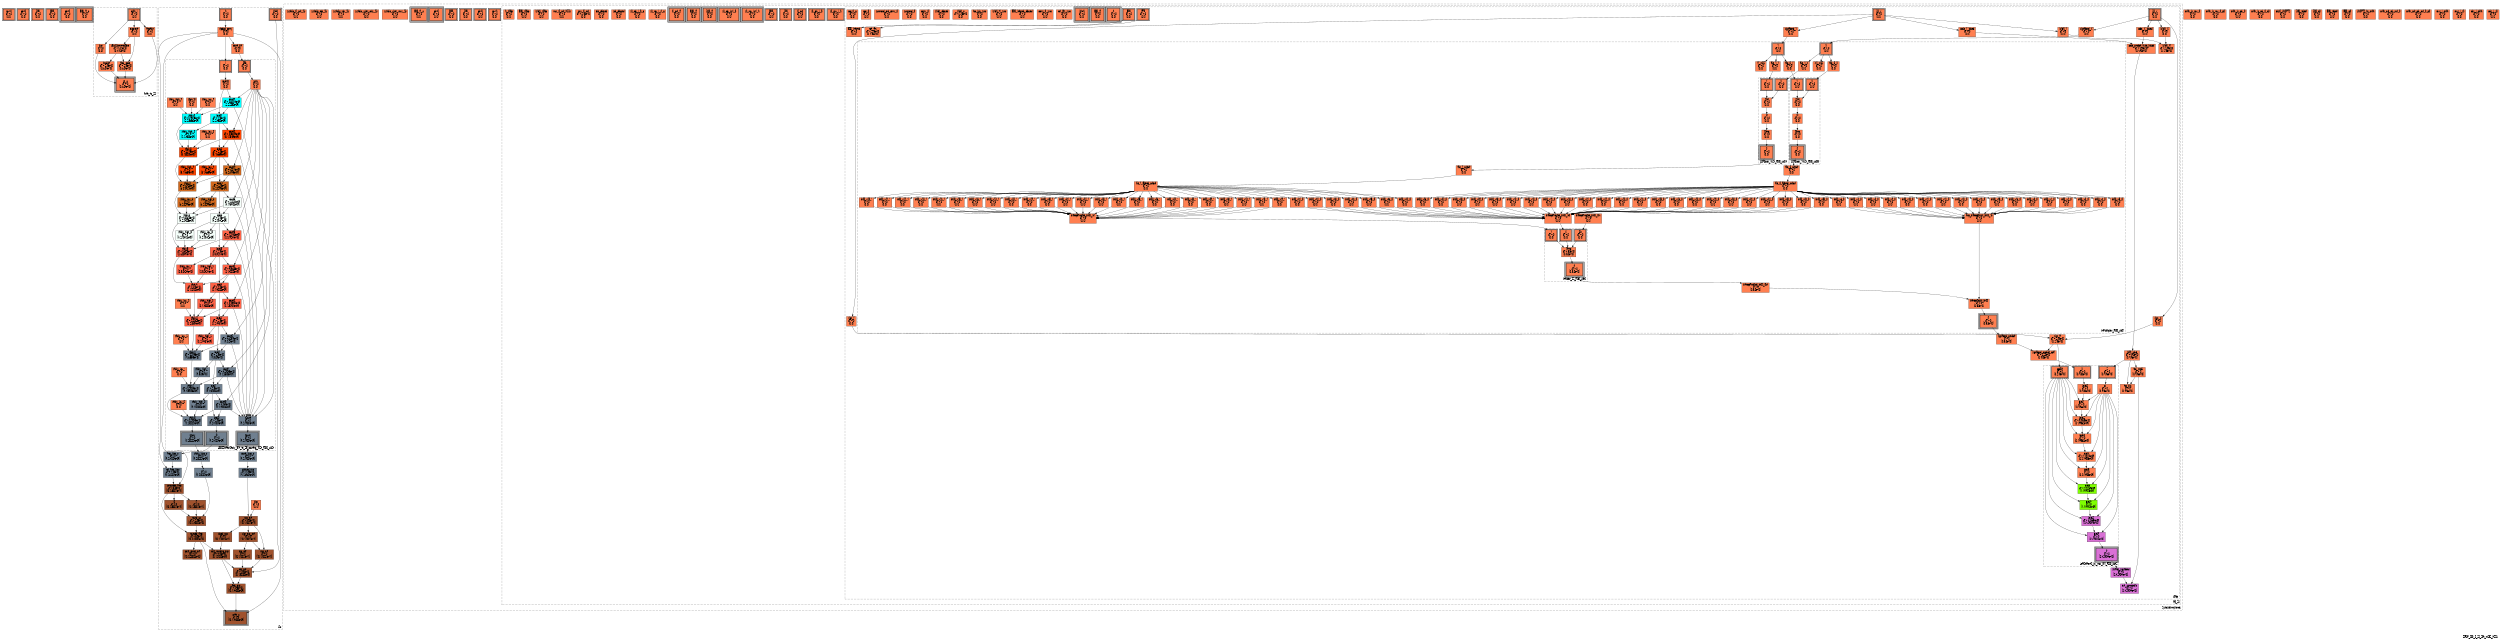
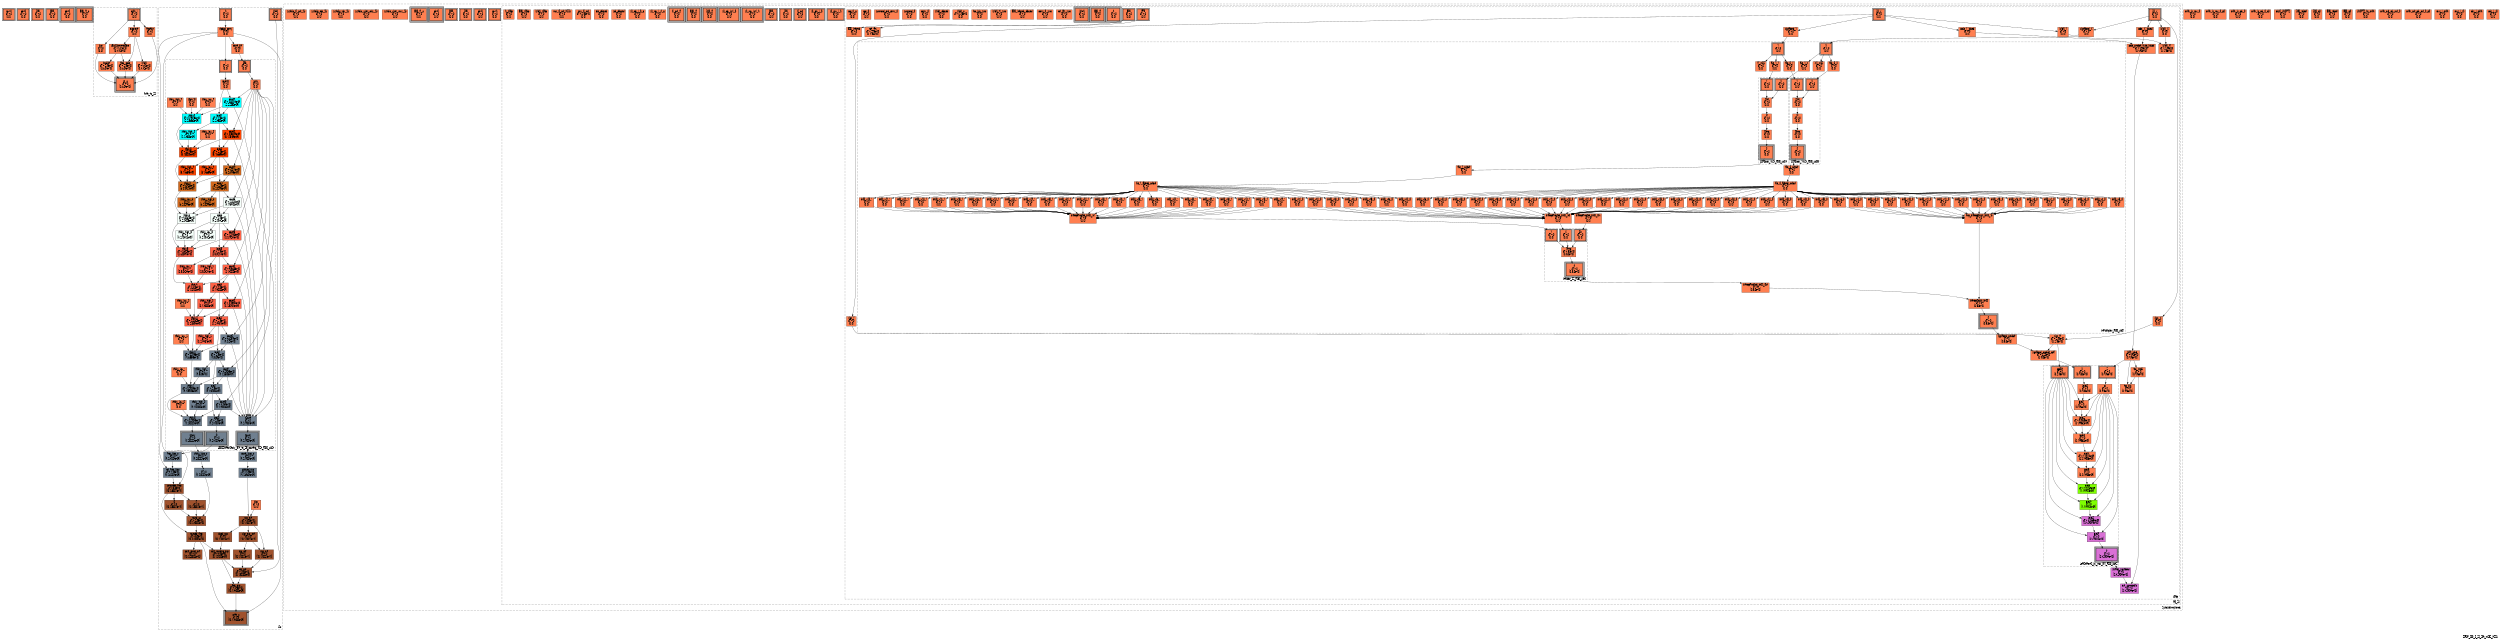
node "isNaN dT = 4.72e-10 (0, 4.72e-10)": added
edge "tile_1_filtered_output dT = 0 (0, 0)" -> "bh33_w37_1 dT = 0 (0, 0)": removed
edge "bh33_w29_1 dT = 0 (0, 0)" -> "bitheapFinalAdd_bh33_In1 dT = 0 (0, 0)": removed
